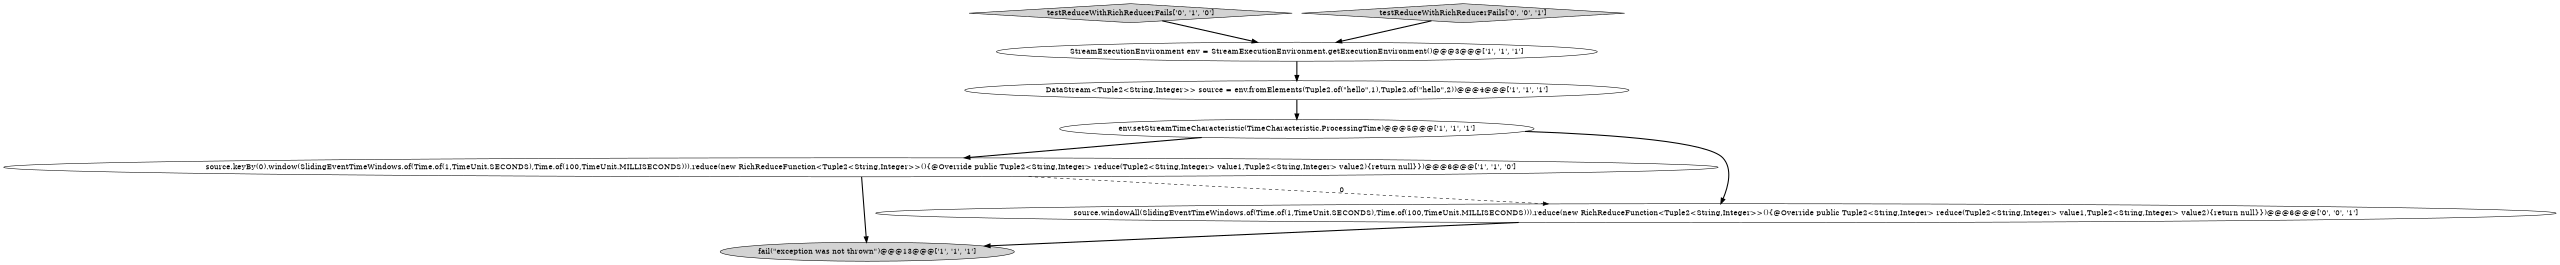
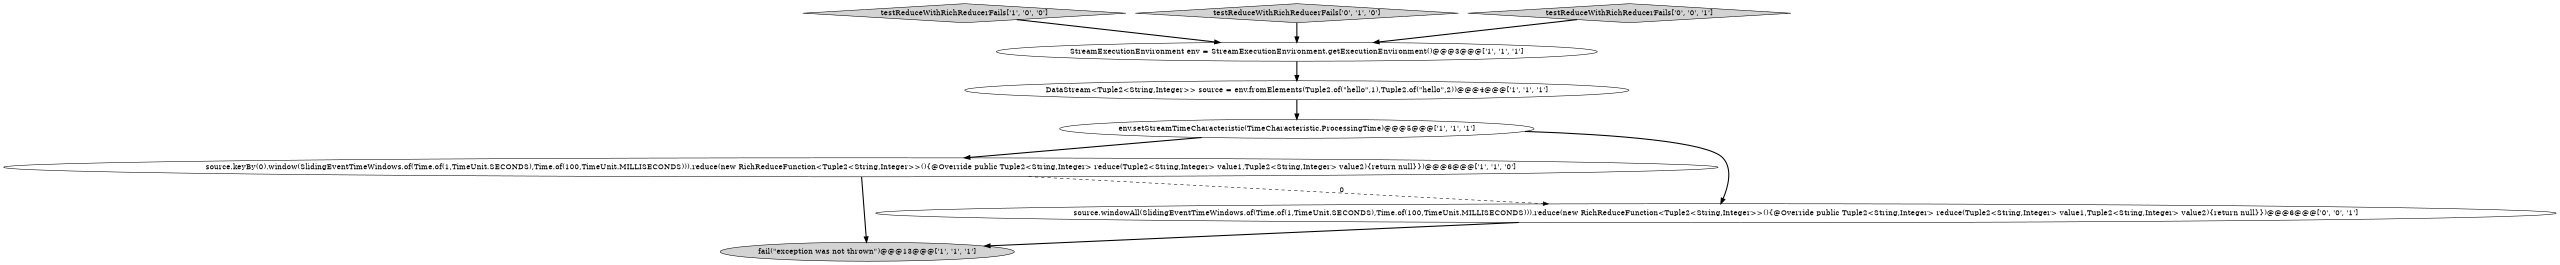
node "testReduceWithRichReducerFails['1', '0', '0']": added
